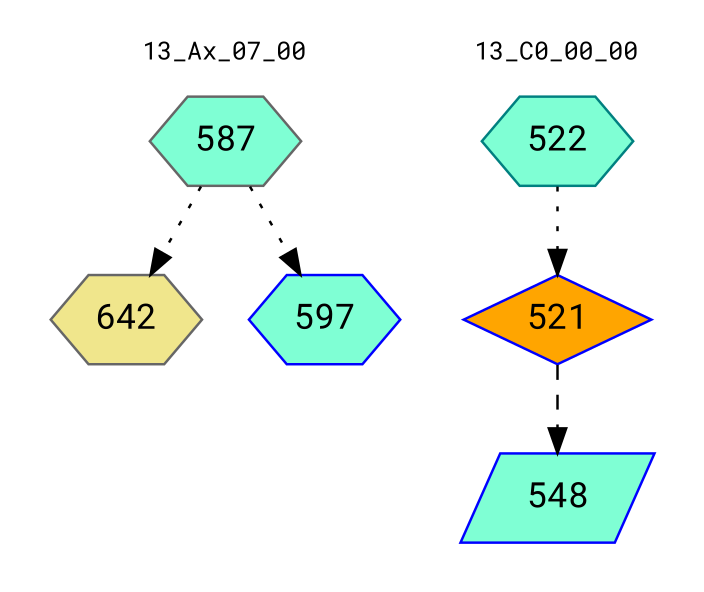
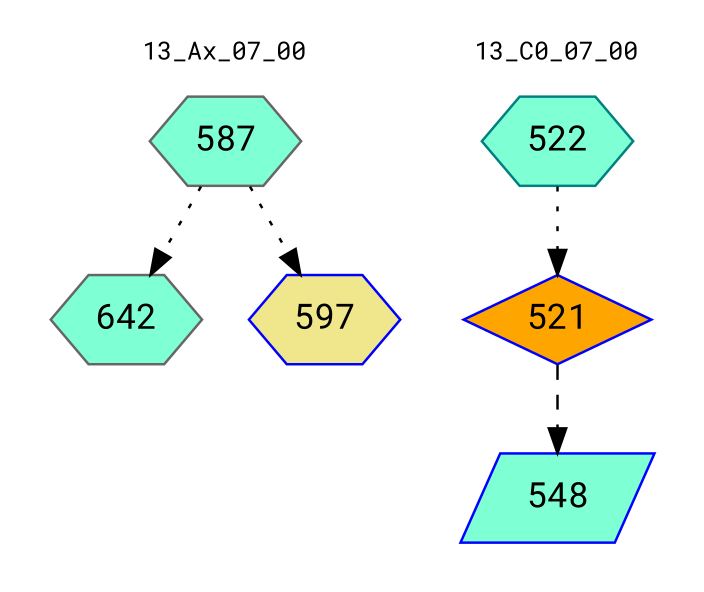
cluster "13_C0_00_00": label "13_C0_00_00" -> "13_C0_07_00"
node "642": fillcolor khaki -> aquamarine
node "597": fillcolor aquamarine -> khaki
